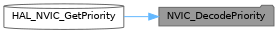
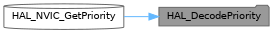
node "NVIC_DecodePriority": label "NVIC_DecodePriority" -> "HAL_DecodePriority"
